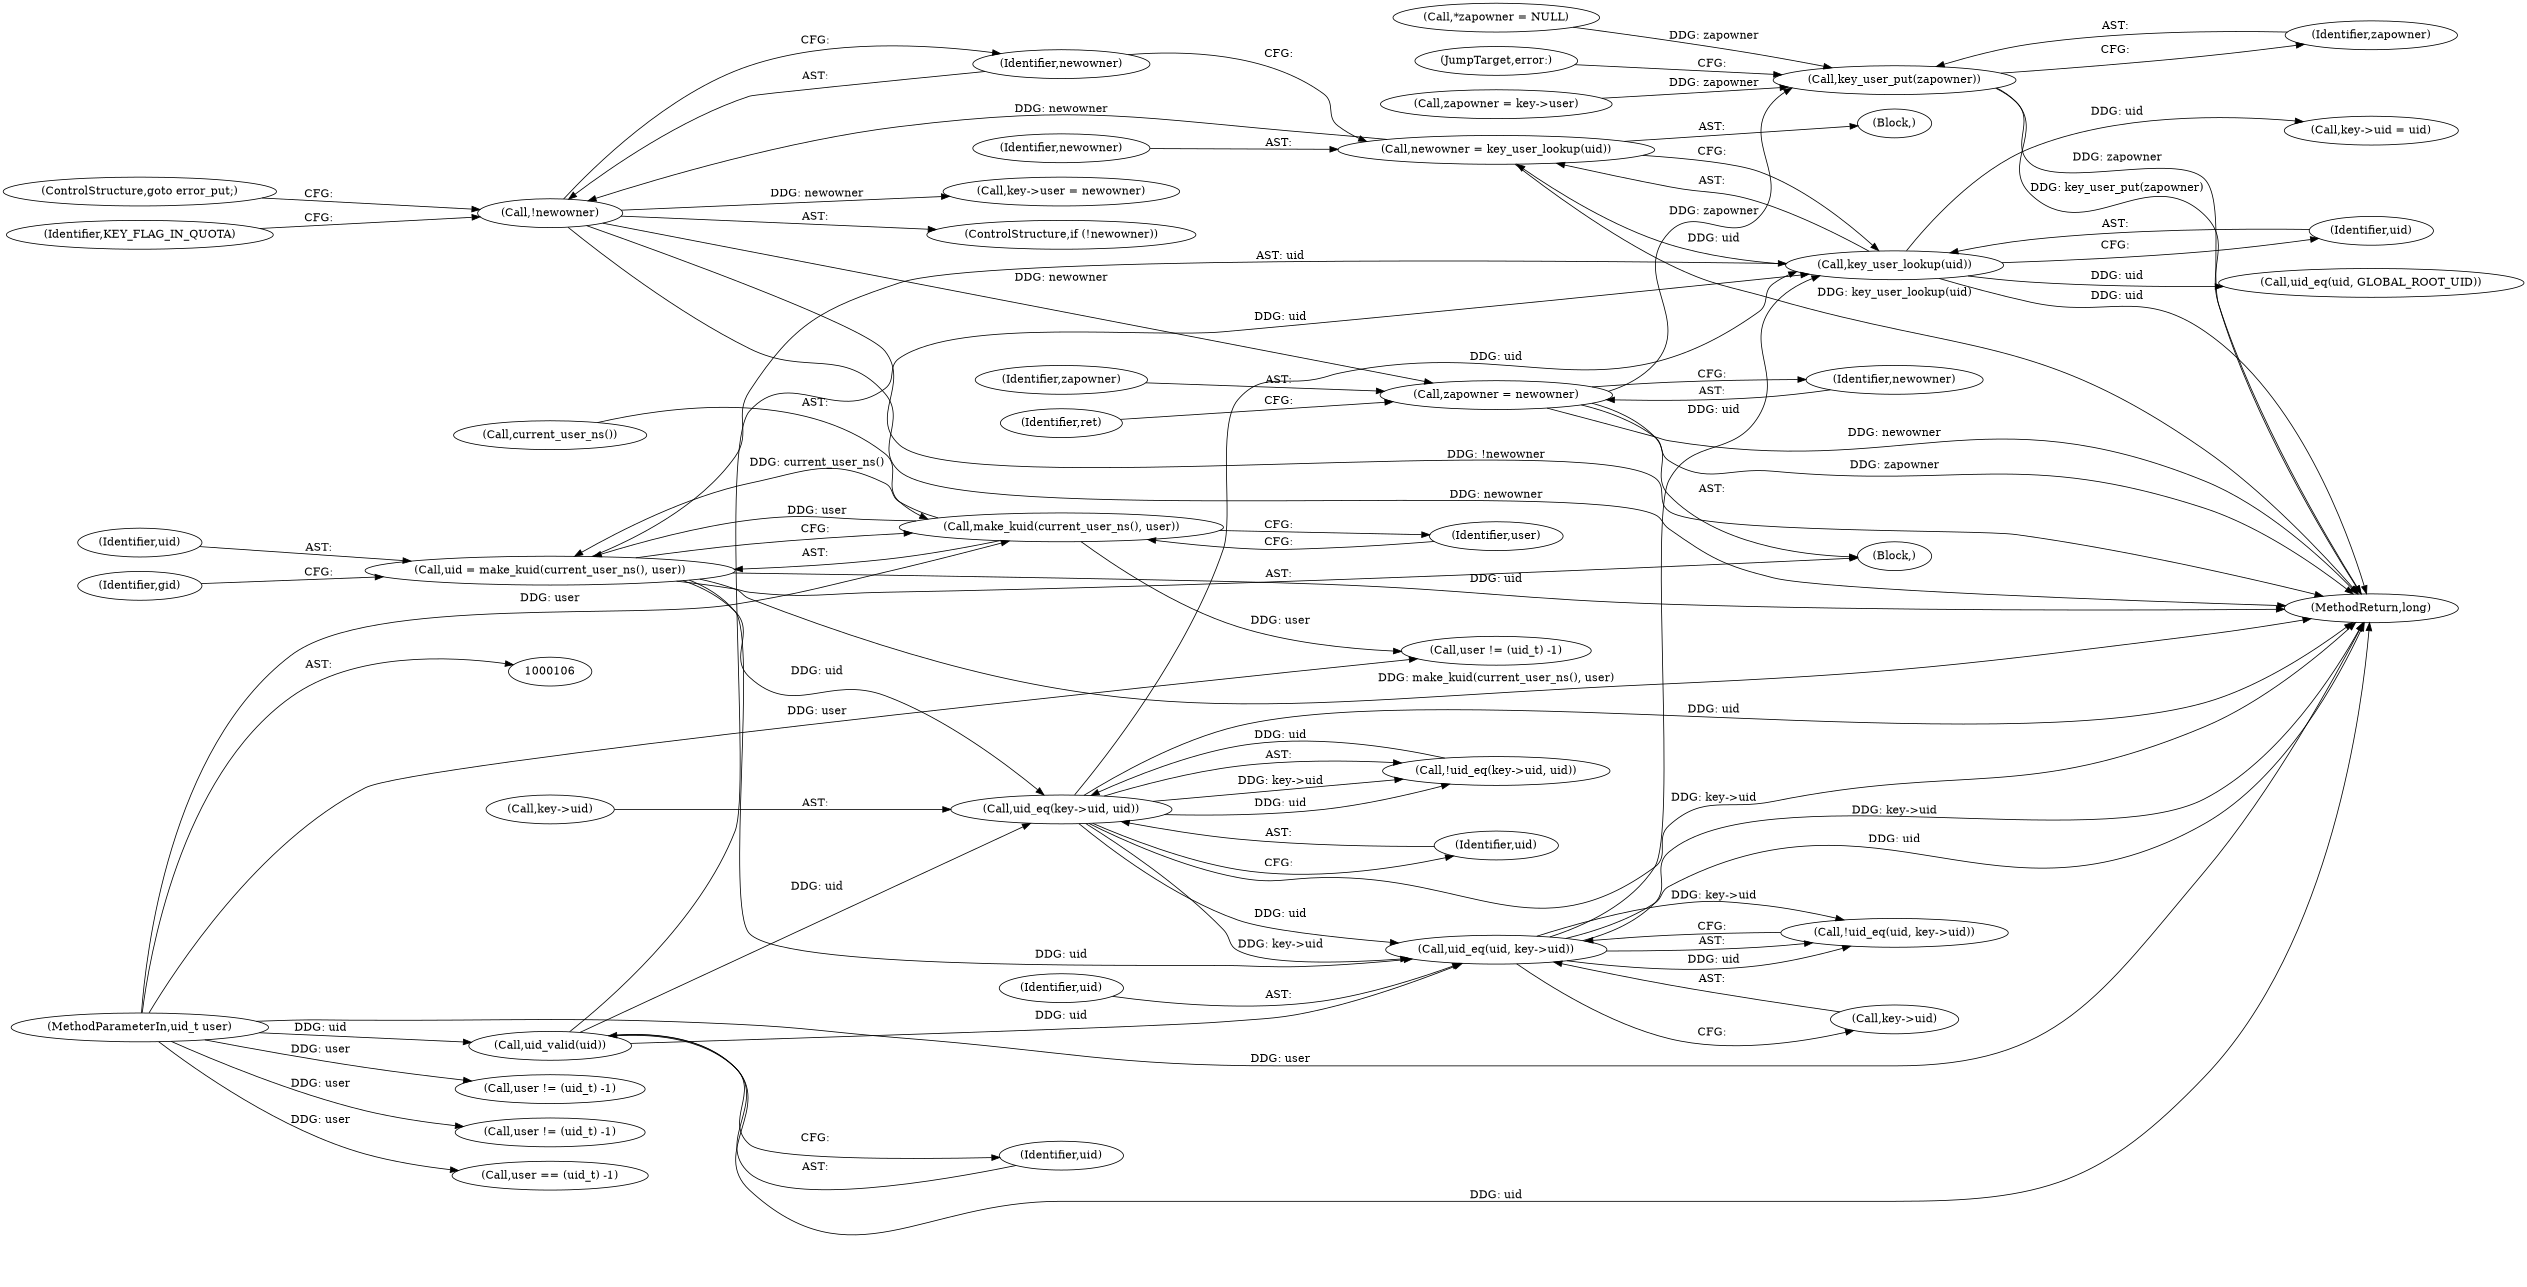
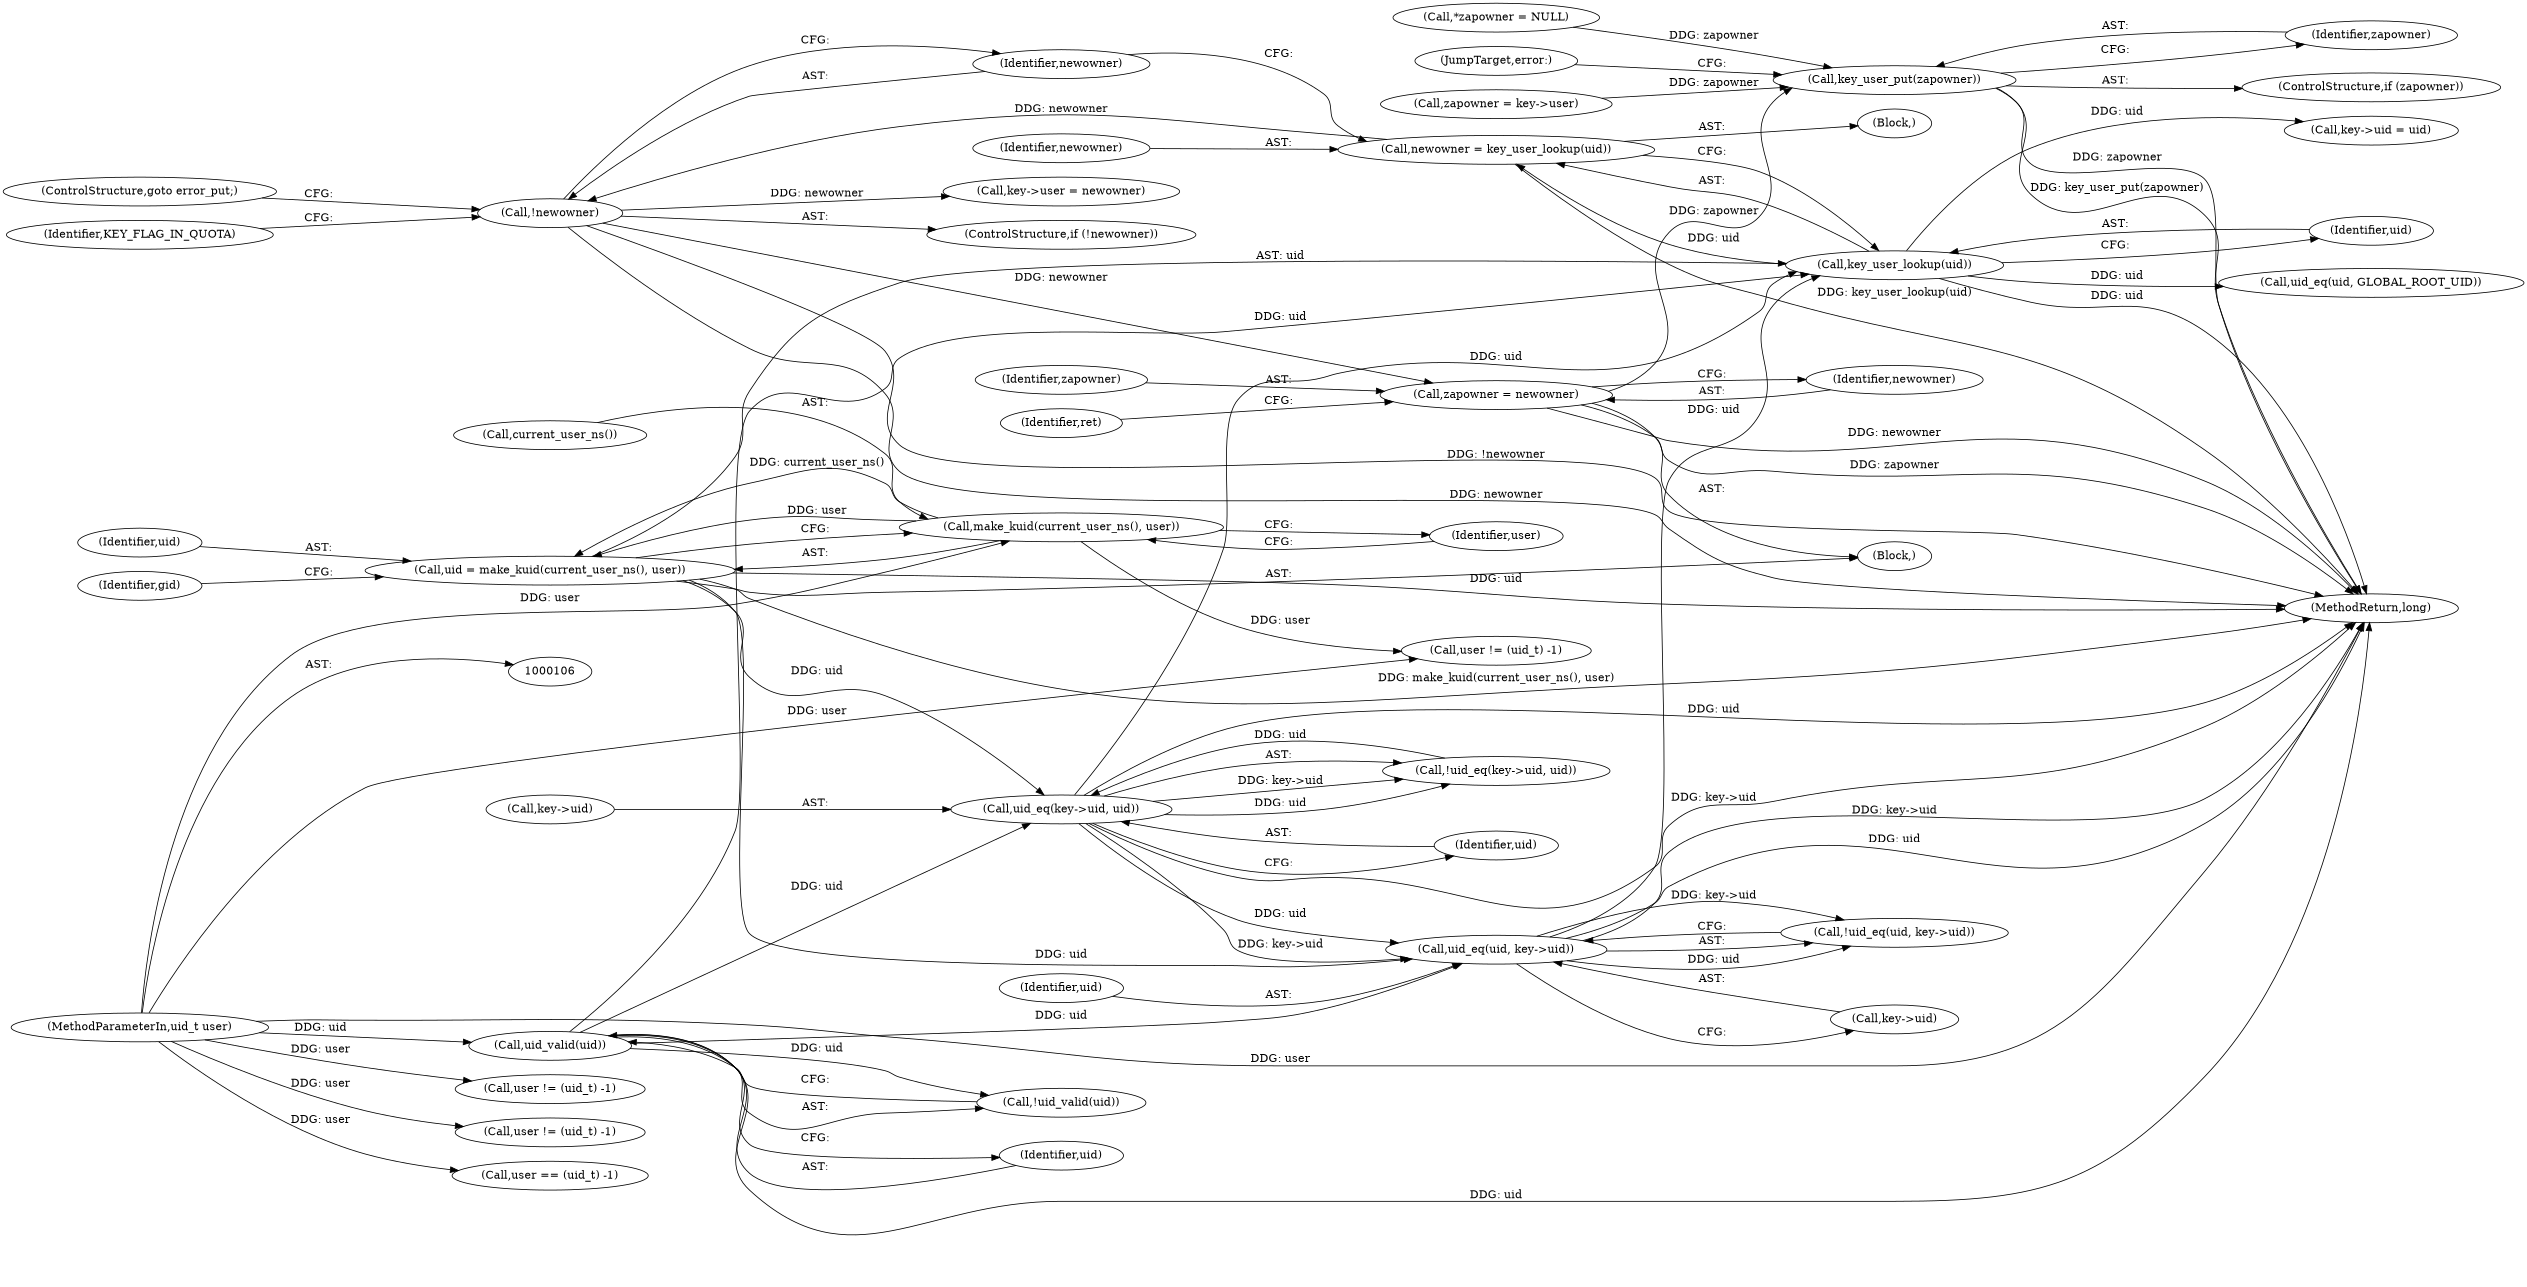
node "(ControlStructure,if (zapowner))": added
node "(Call,!uid_valid(uid))": added
